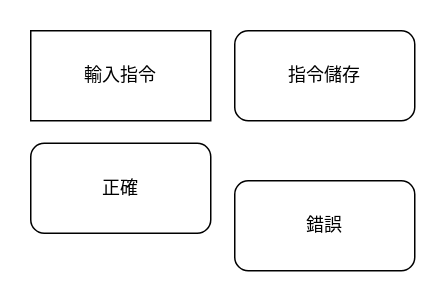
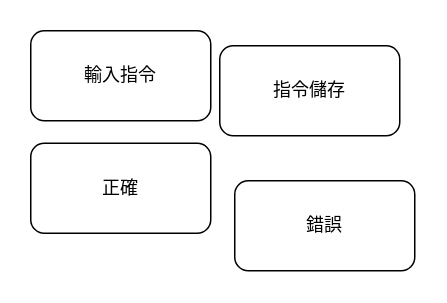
node "輸入指令": shape rectangle -> rounded rectangle
node "指令儲存": moved (325, 76) -> (310, 91)
